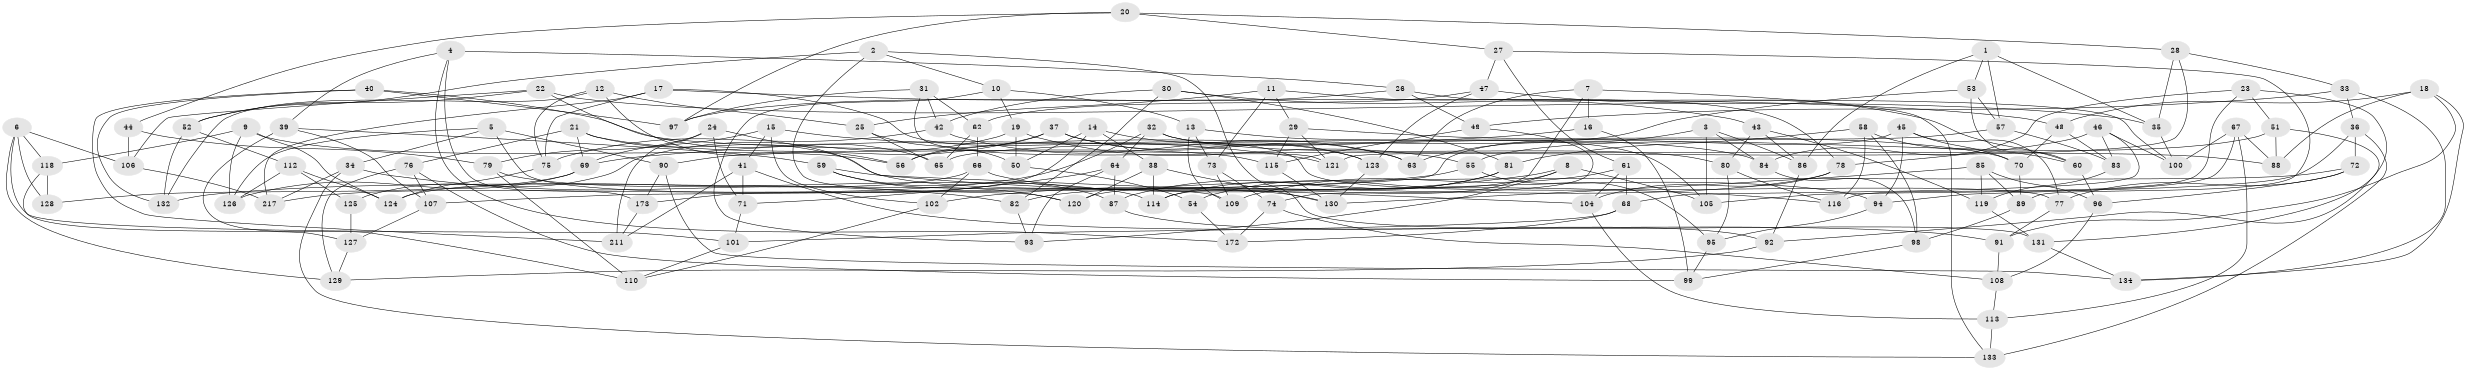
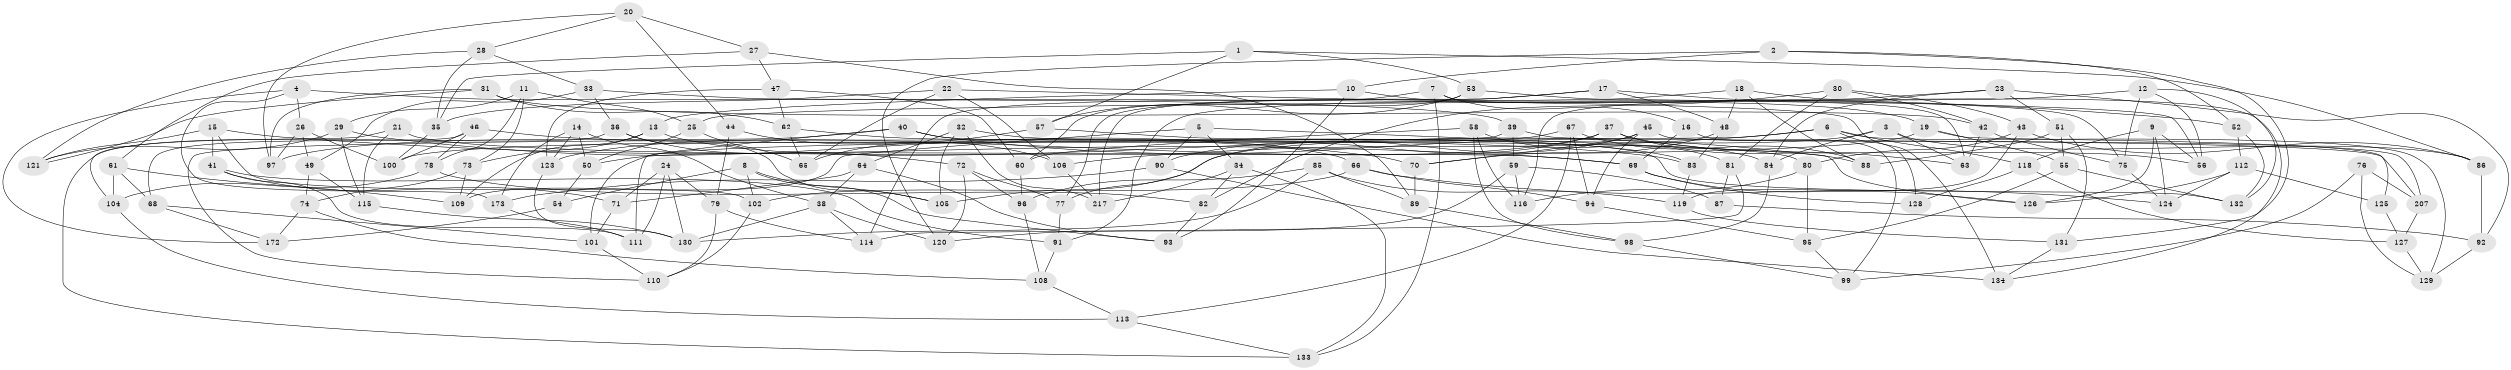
edge "21" -- "76": removed
edge "64" -- "87": now "64" -- "38"
node "107": label "107" -> "207"
node "211": label "211" -> "111"
